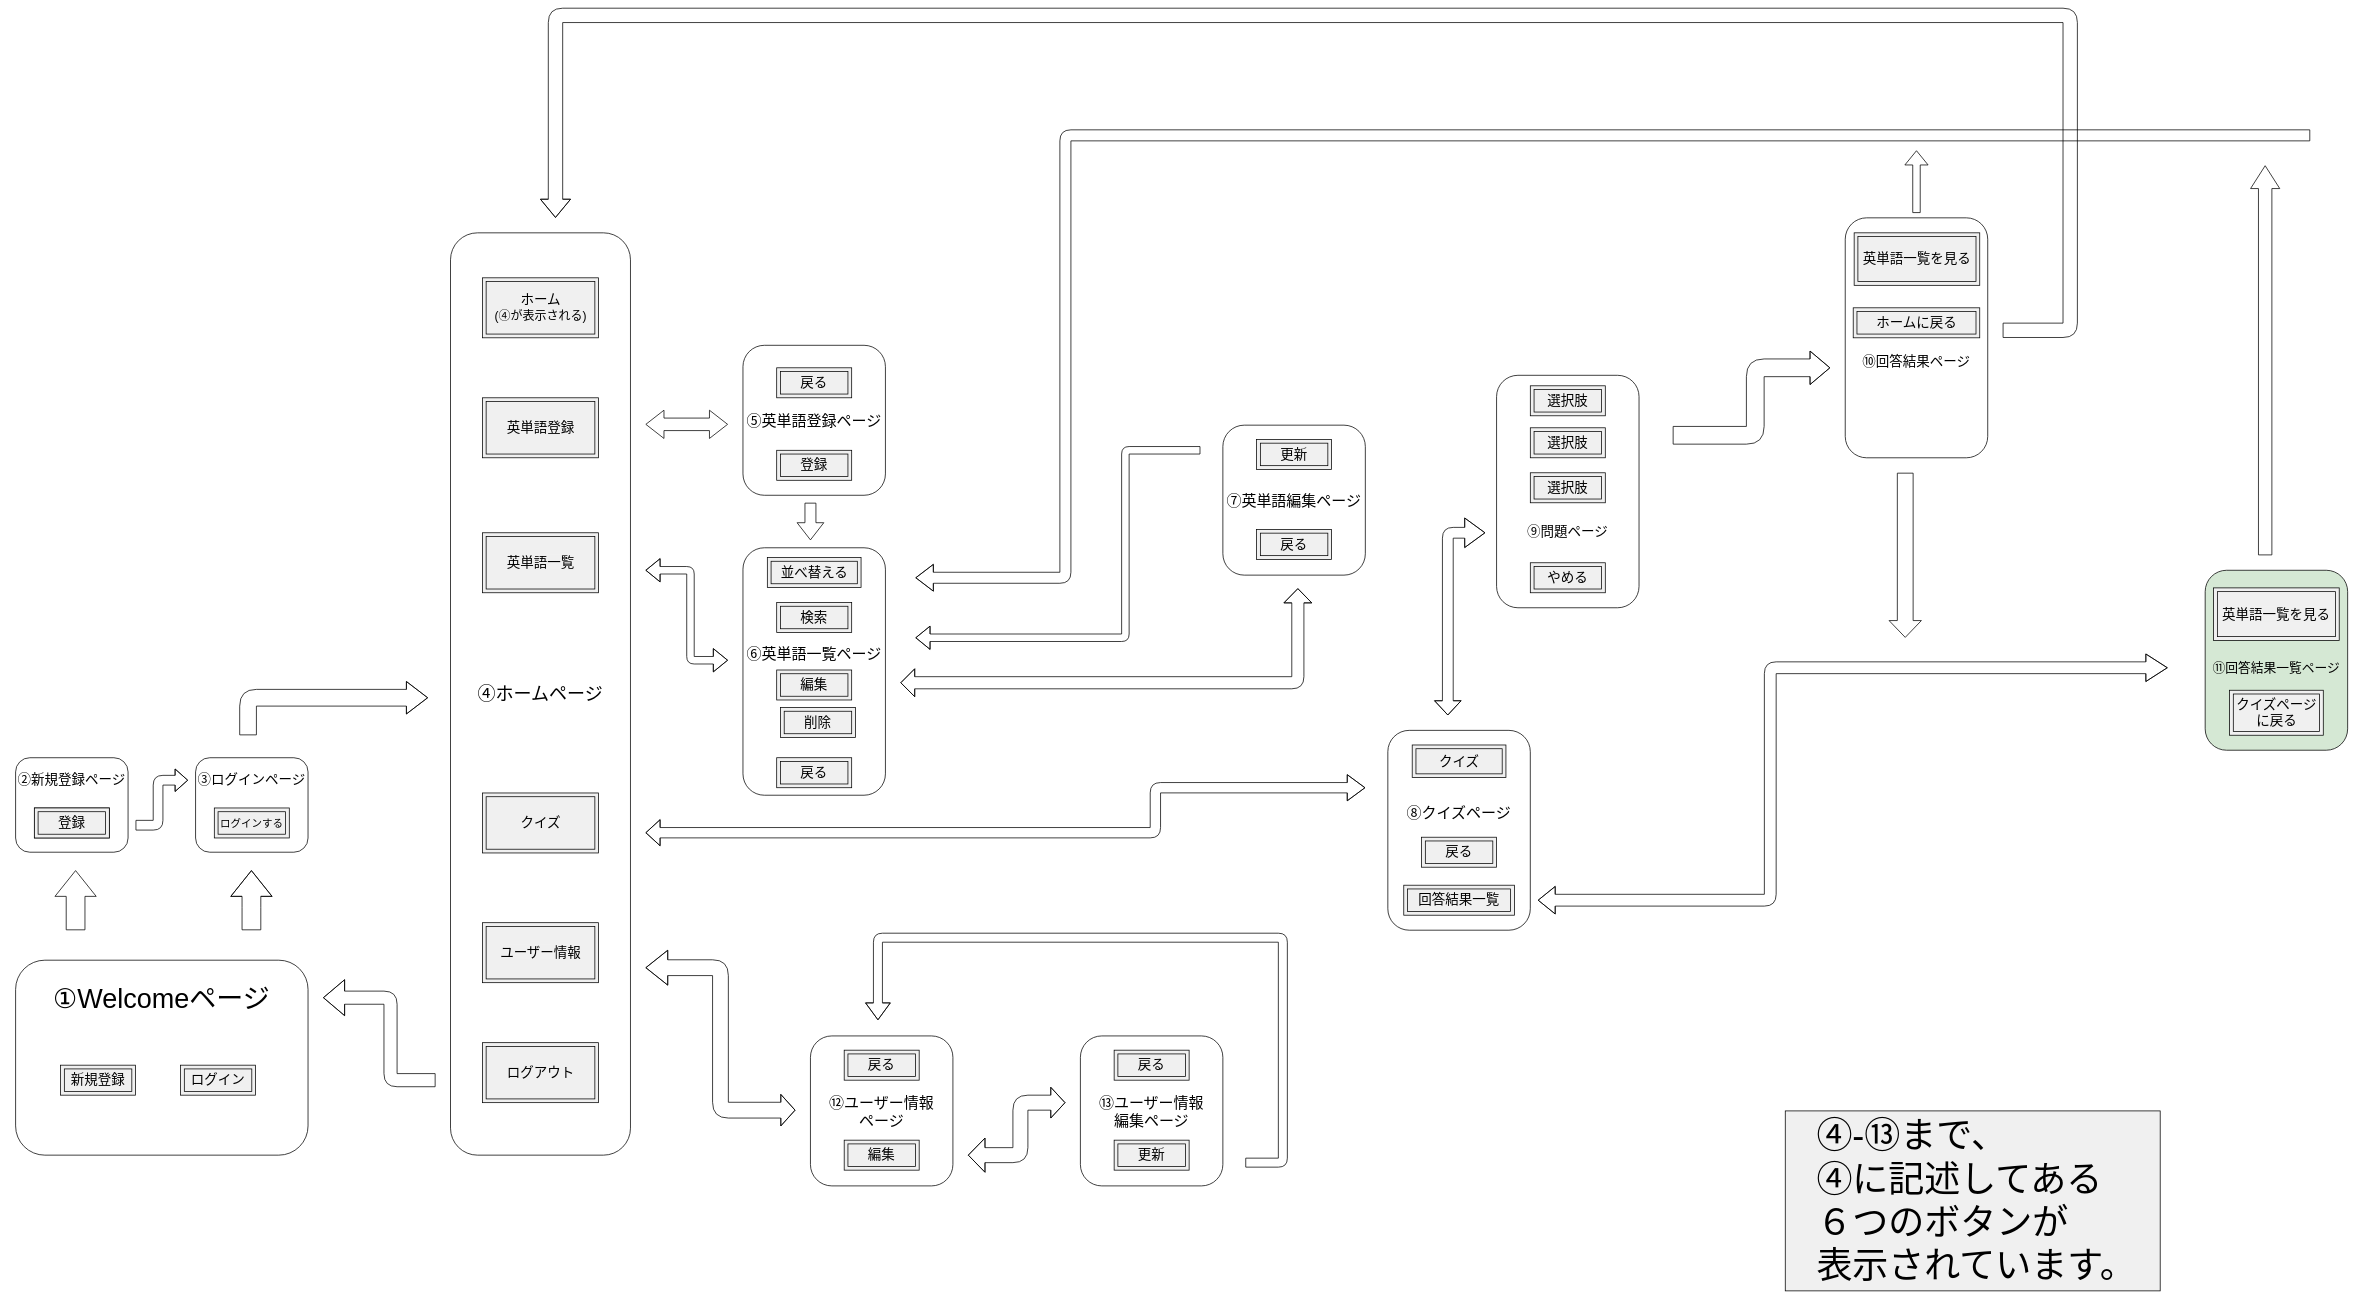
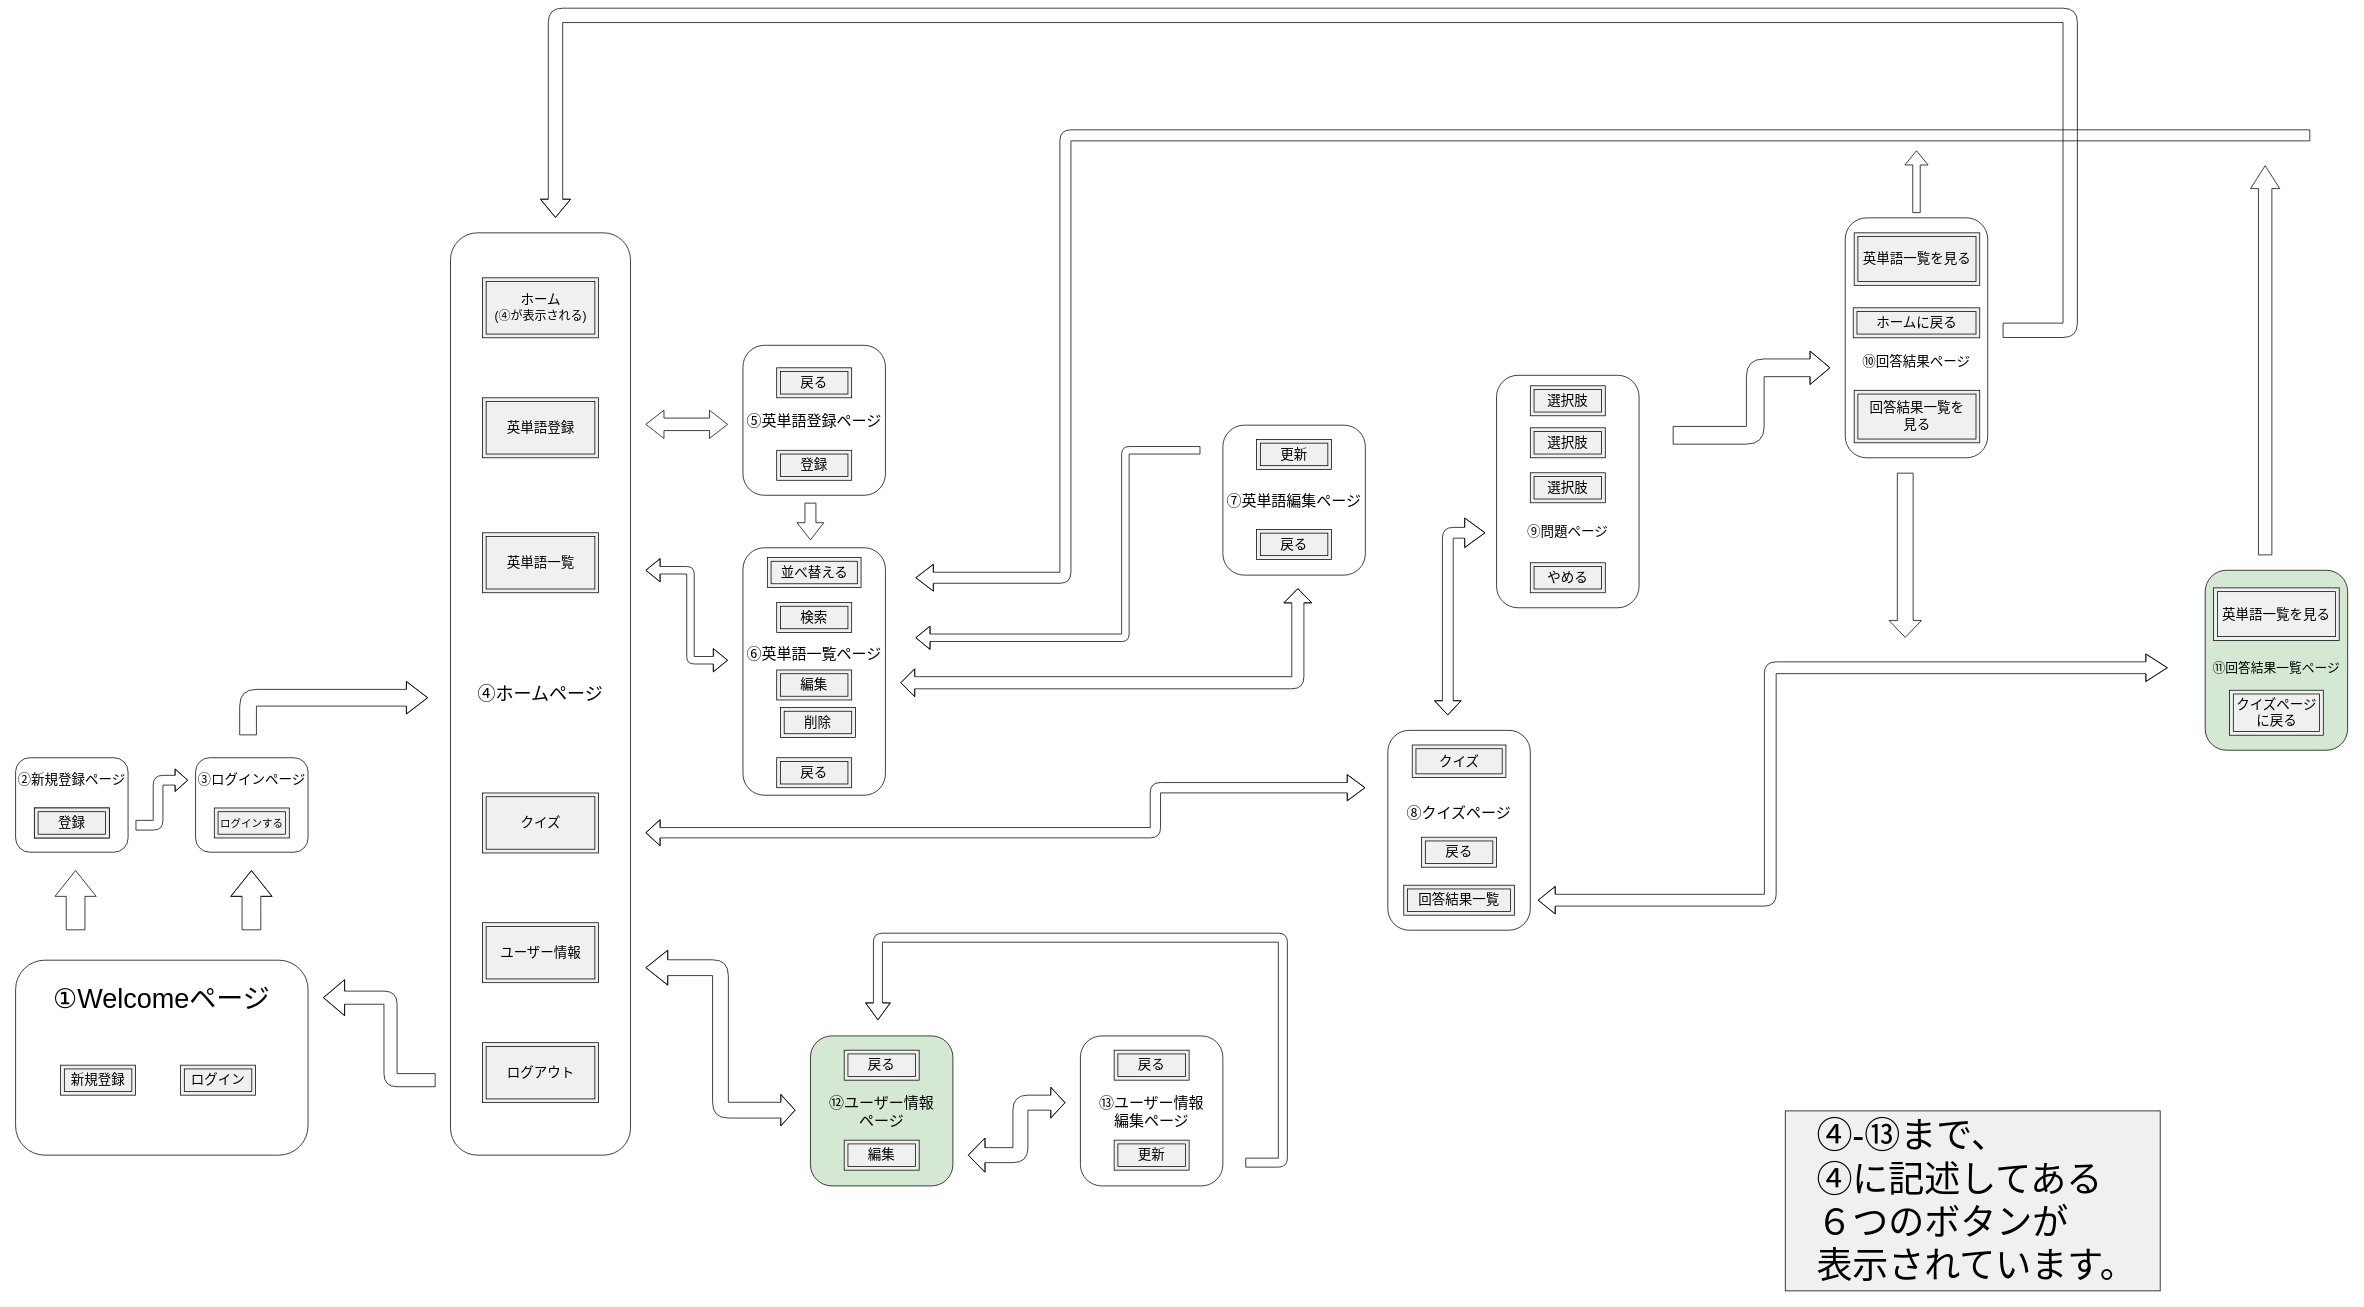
node "回答結果一覧を 見る": added
node "⑫ユーザー情報 ページ": fillcolor #ffffff -> #d5e8d4
